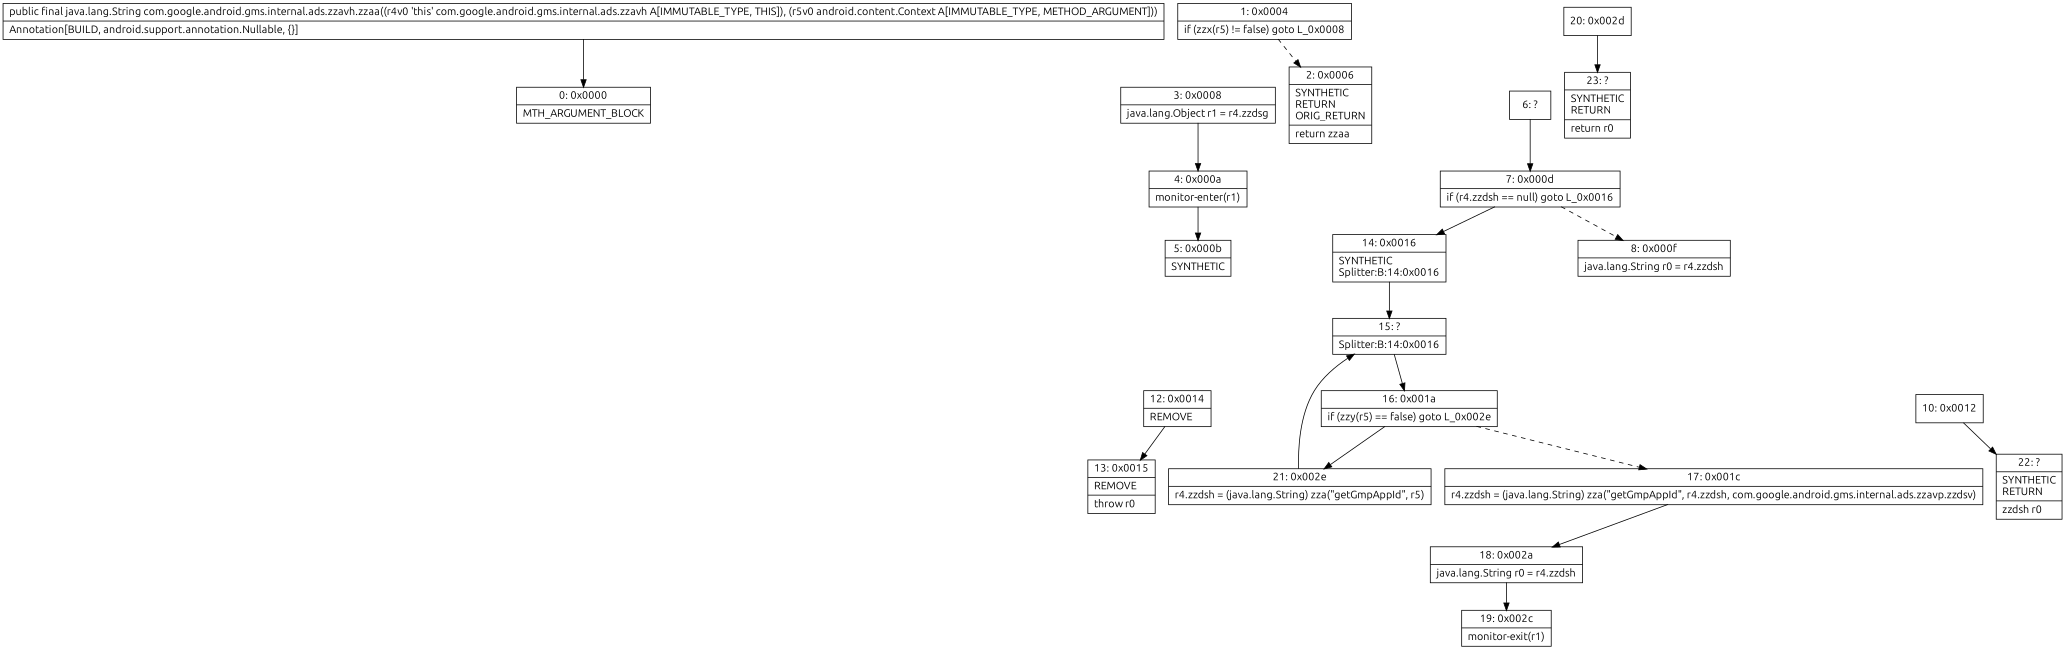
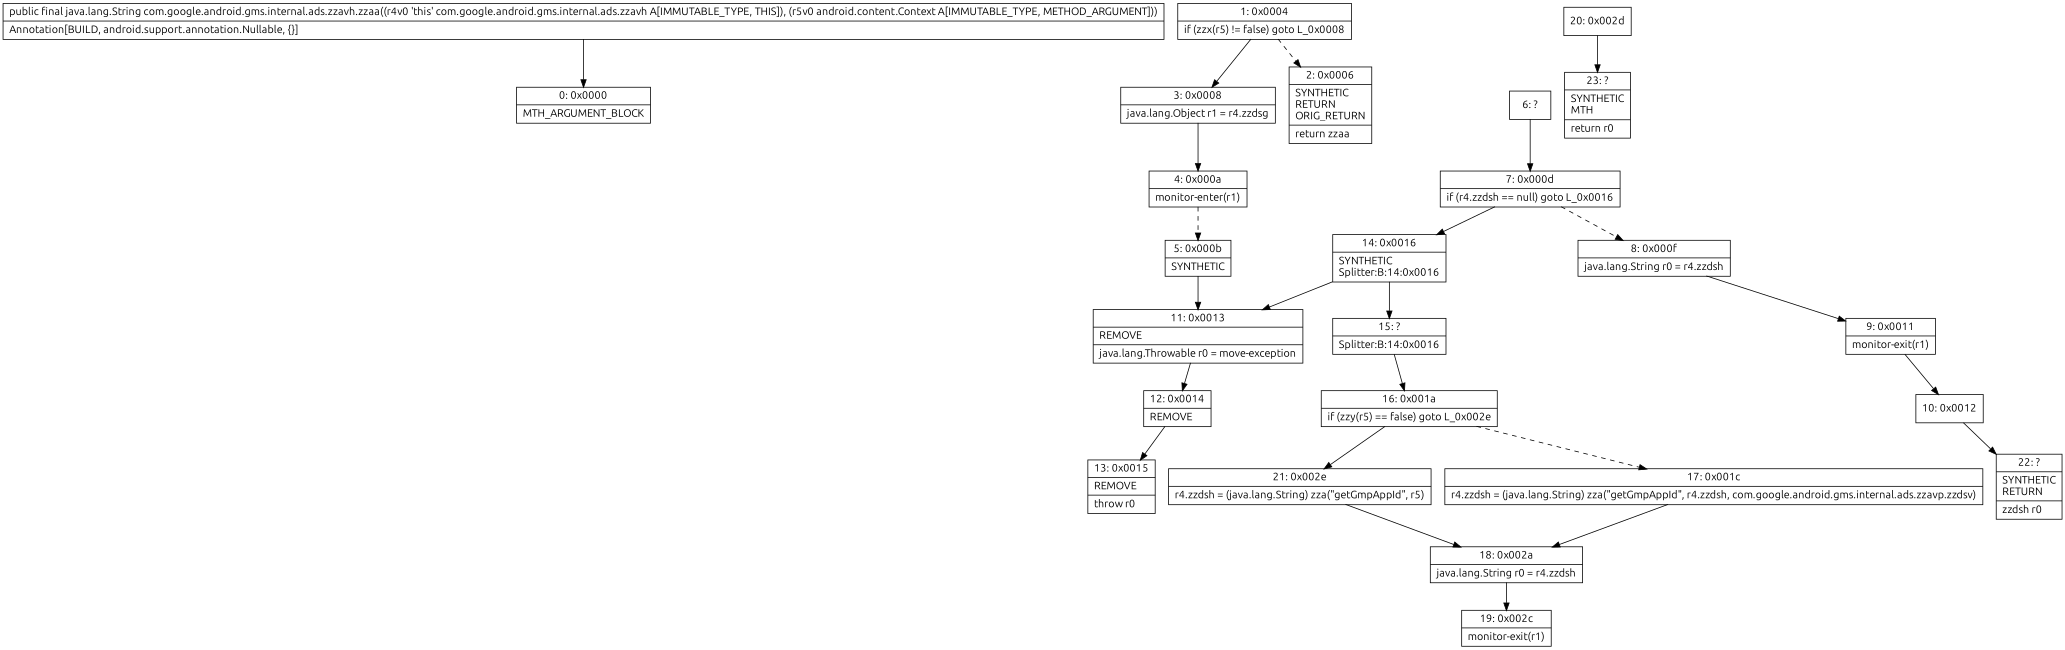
edge "1: 0x0004" -> "3: 0x0008": added
node "23: ?": text "RETURN" -> "MTH"
edge "4: 0x000a" -> "5: 0x000b": style solid -> dashed
node "11: 0x0013": added
node "9: 0x0011": added
edge "21: 0x002e" -> "15: ?": now "21: 0x002e" -> "18: 0x002a"
